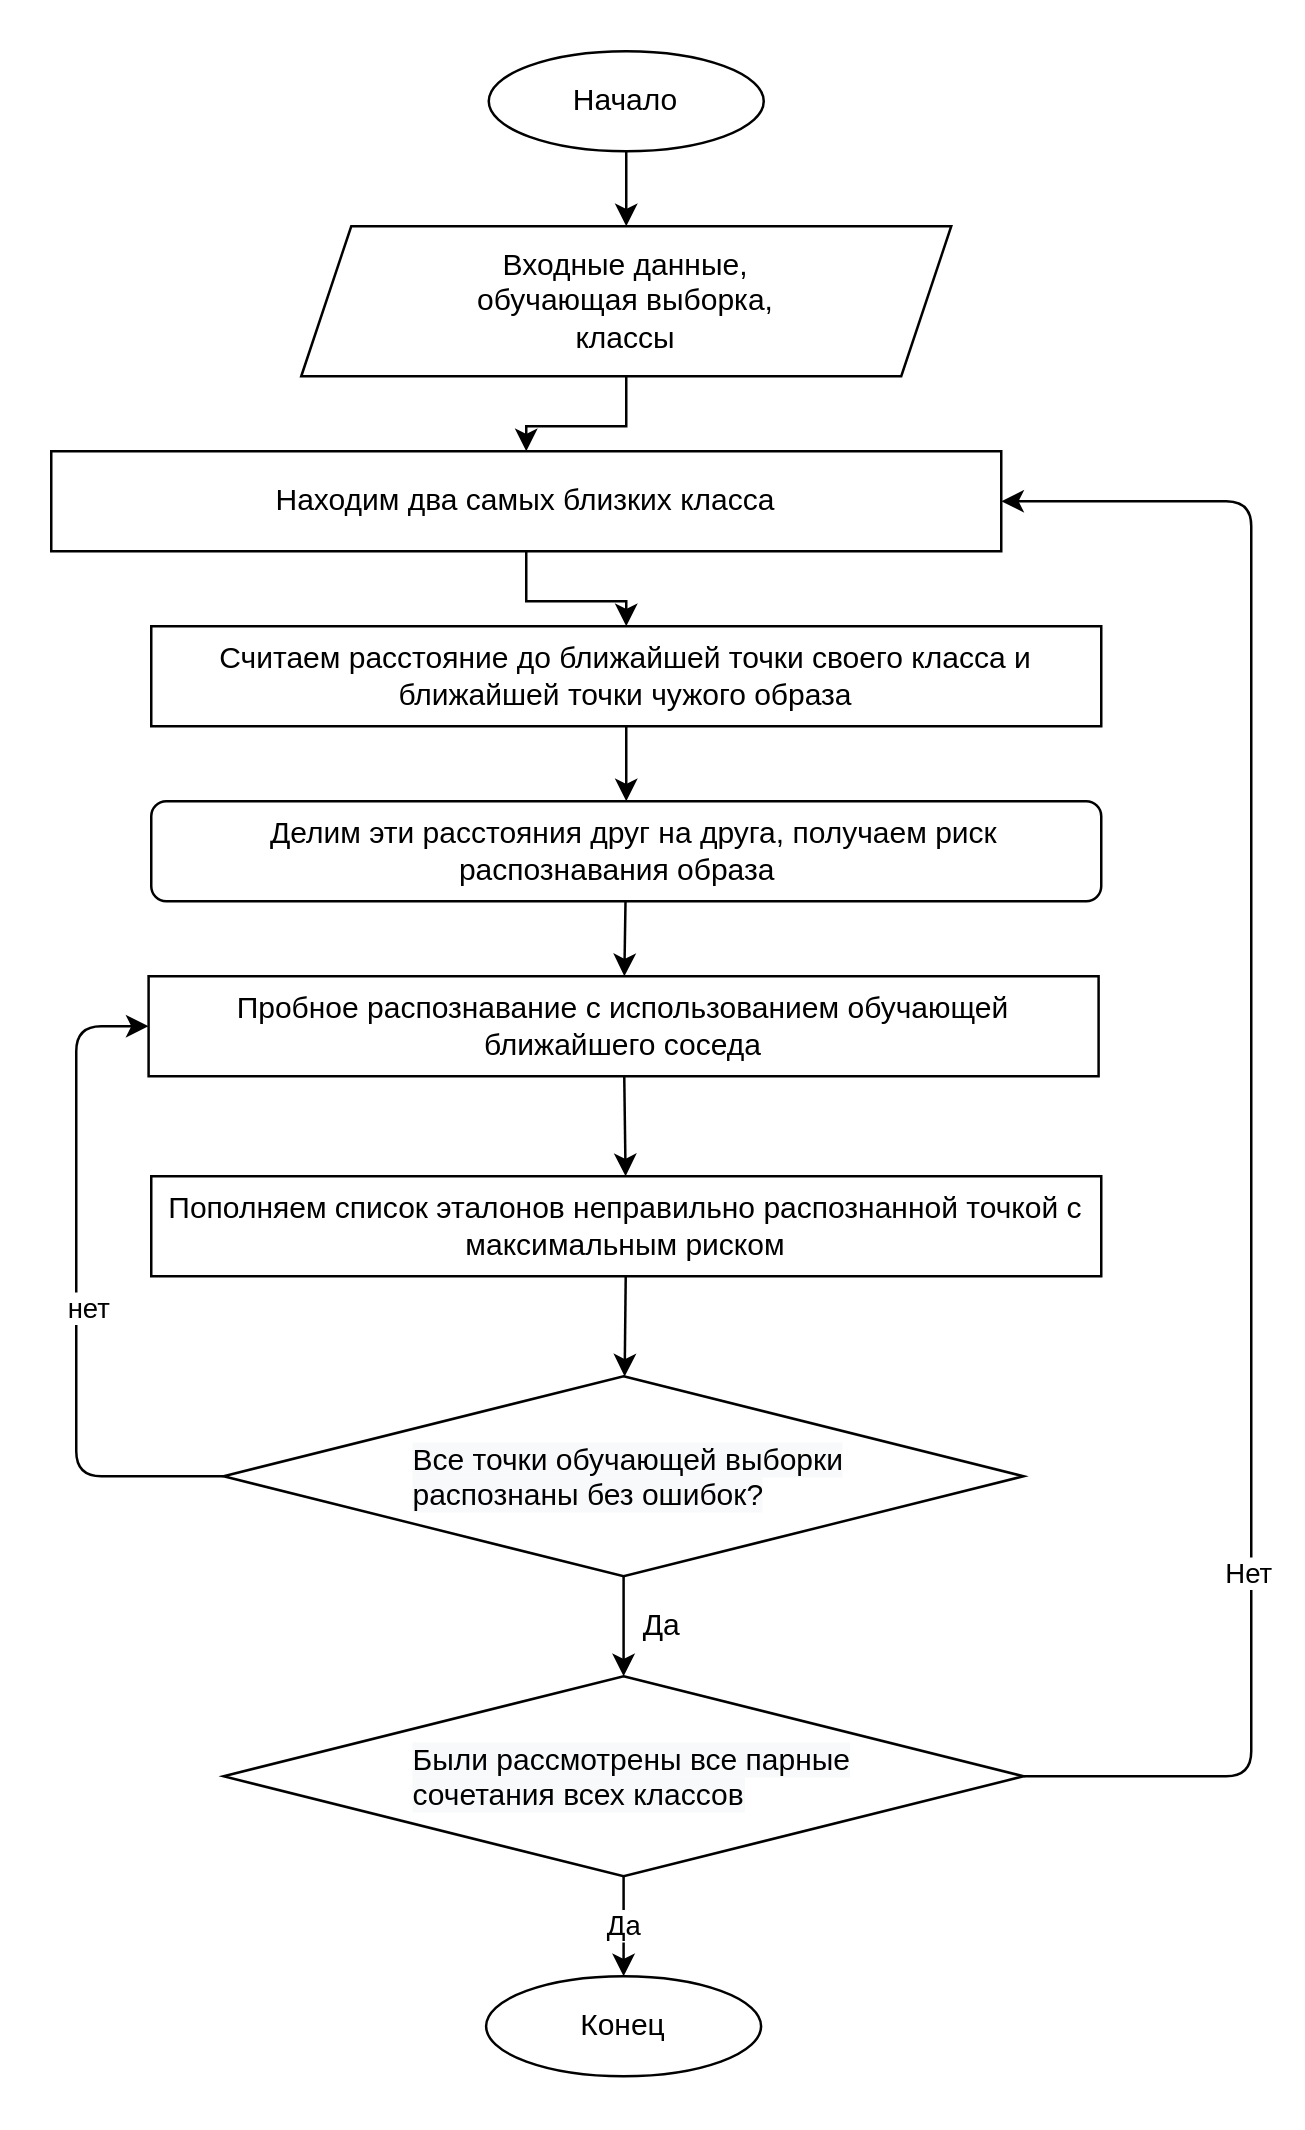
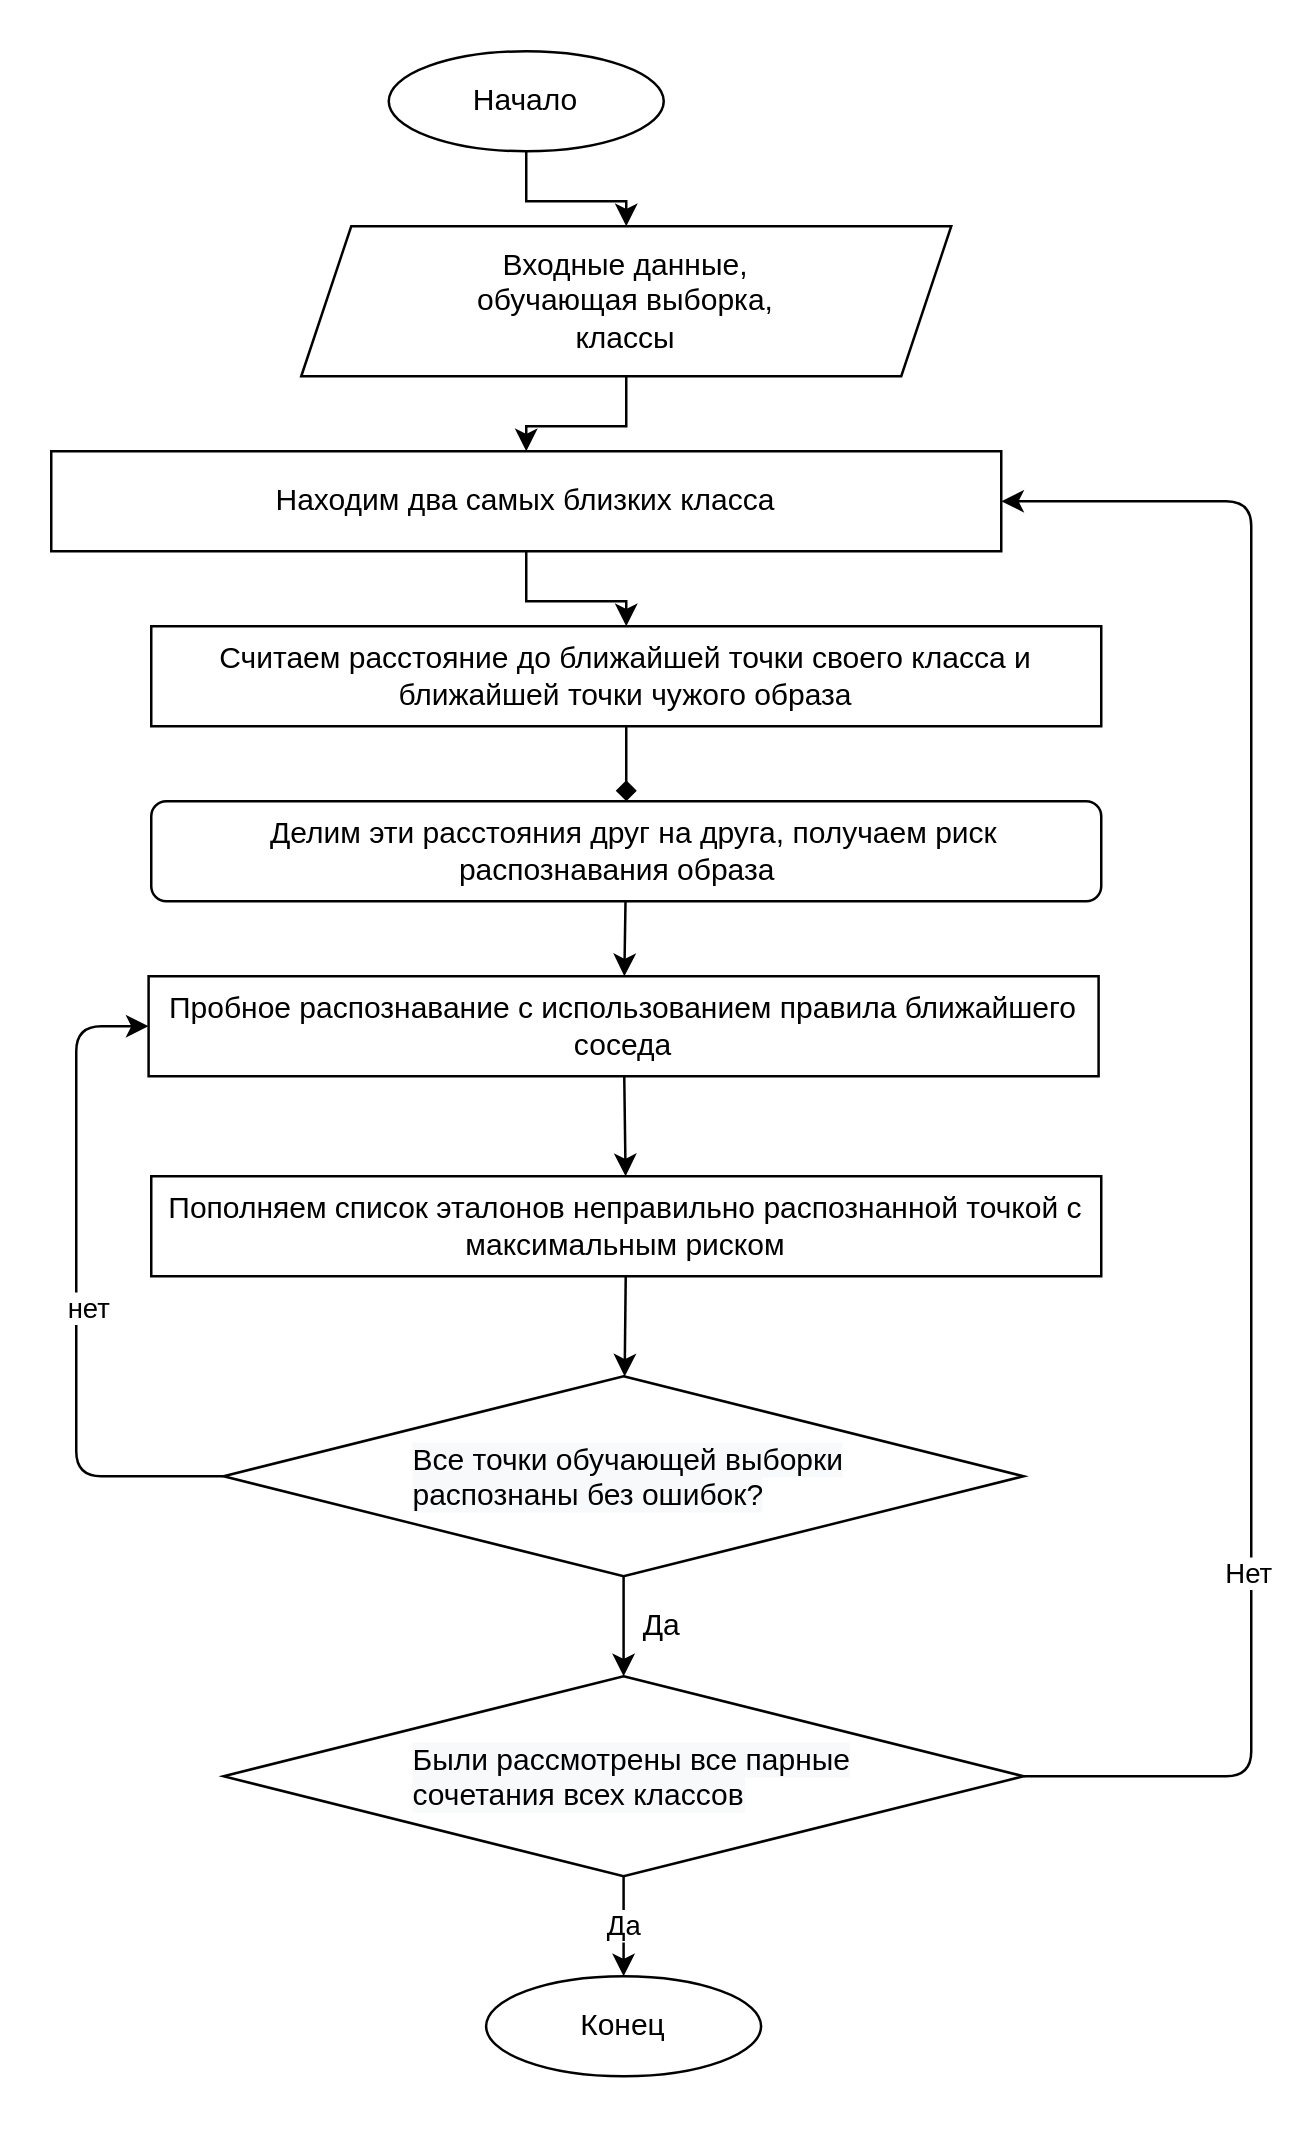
node "Начало": moved (626, 101) -> (526, 101)
edge "Считаем расстояние до ближайшей точки своего класса и ближайшей точки чужого образа" -> "Делим эти расстояния друг на друга, получаем риск распознавания образа": arrowhead classic -> diamond
node "Пробное распознавание с использованием обучающей ближайшего соседа": label "Пробное распознавание с использованием обучающей ближайшего соседа" -> "Пробное распознавание с использованием правила ближайшего соседа"
